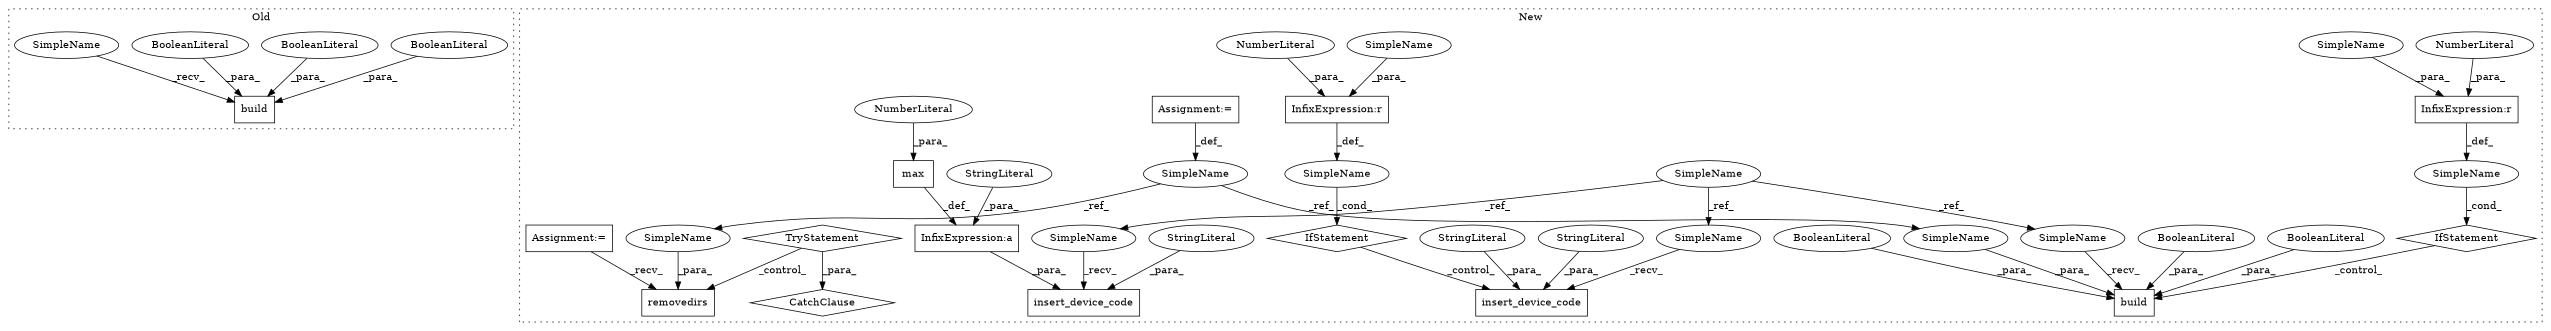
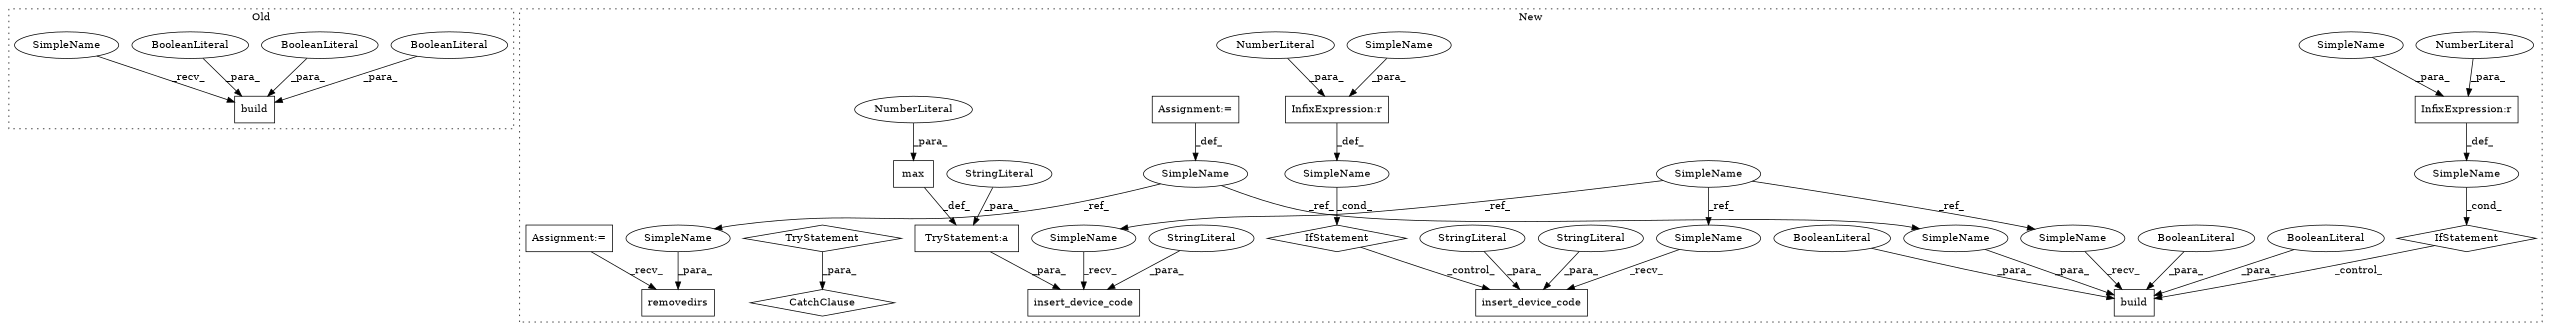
node "InfixExpression:a": label "InfixExpression:a" -> "TryStatement:a"
edge "TryStatement" -> "removedirs": removed, label "_control_"
